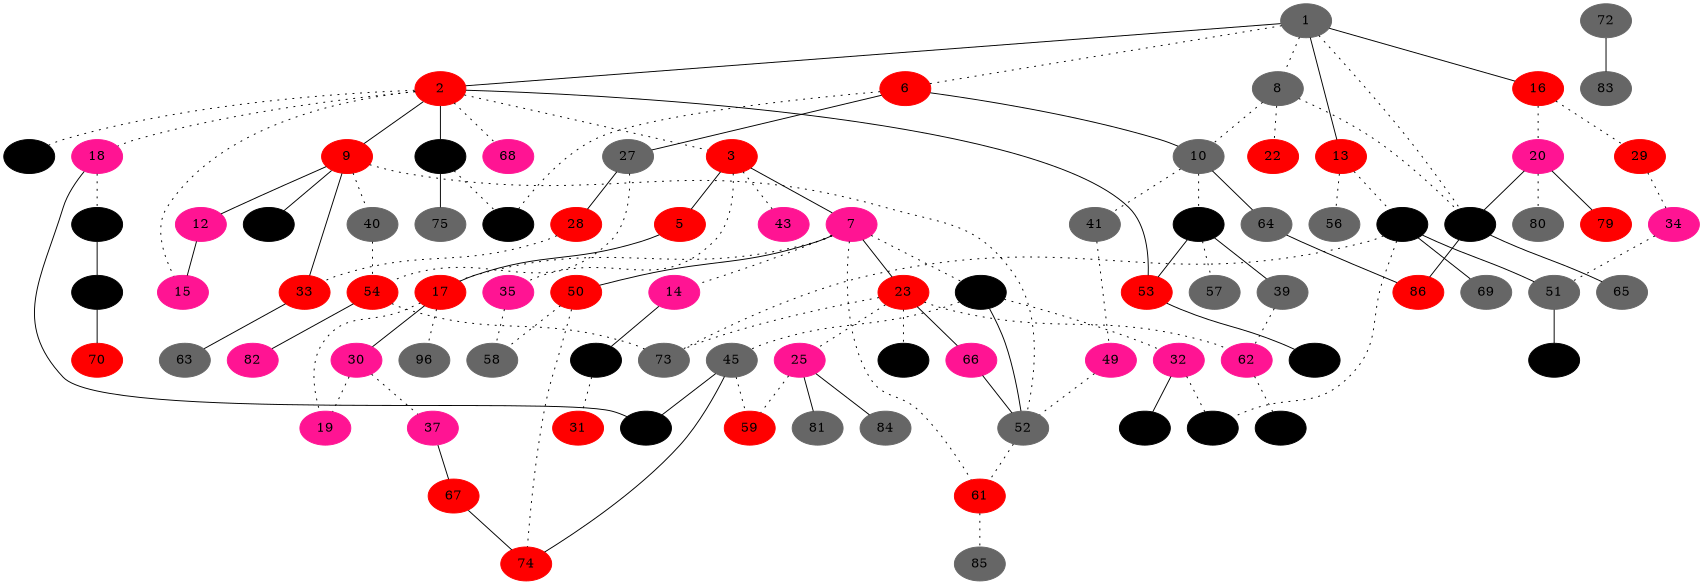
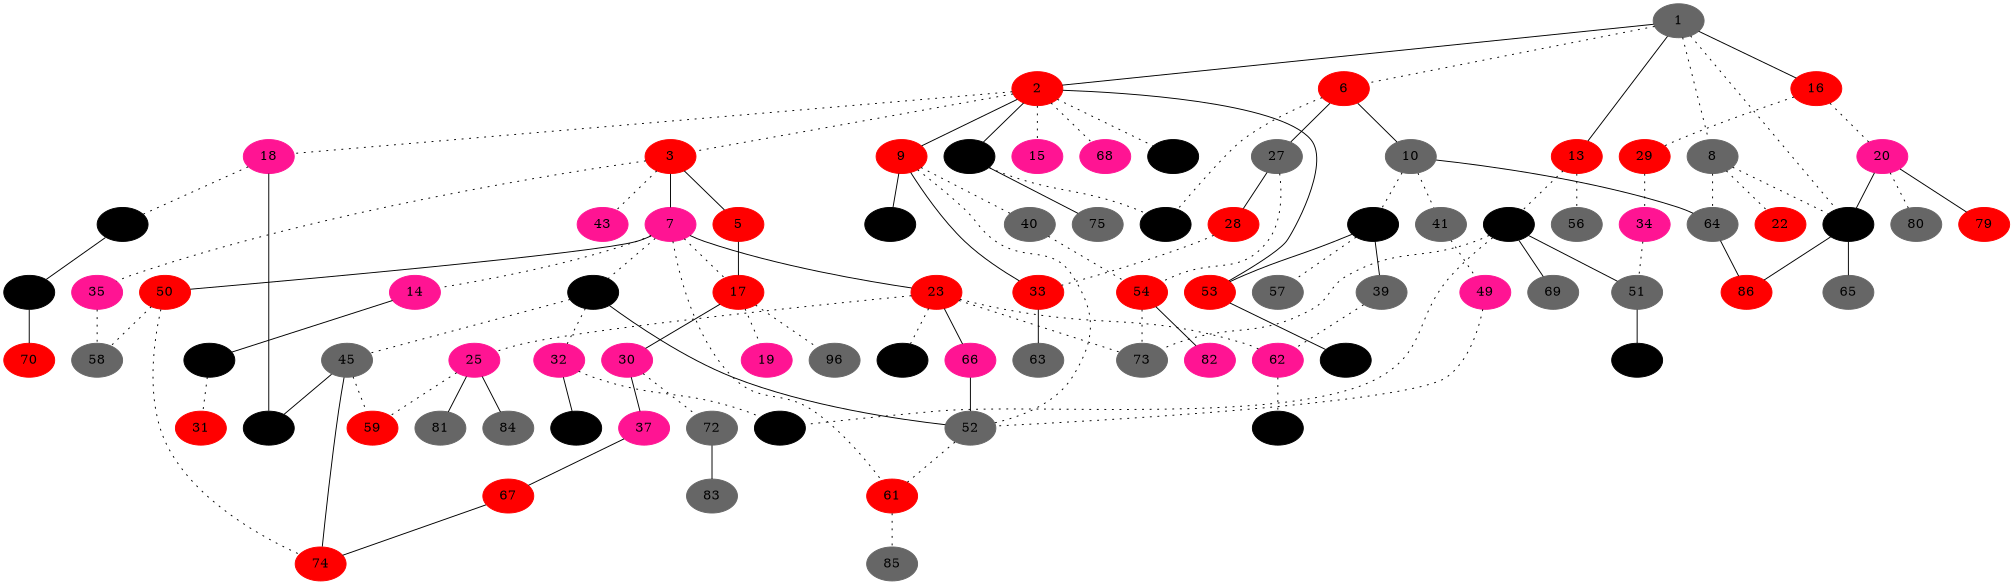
edge "8" -- "10": now "8" -- "64"
node "12": removed
edge "30" -- "19": now "30" -- "72"
edge "30" -- "37": style dotted -> solid
